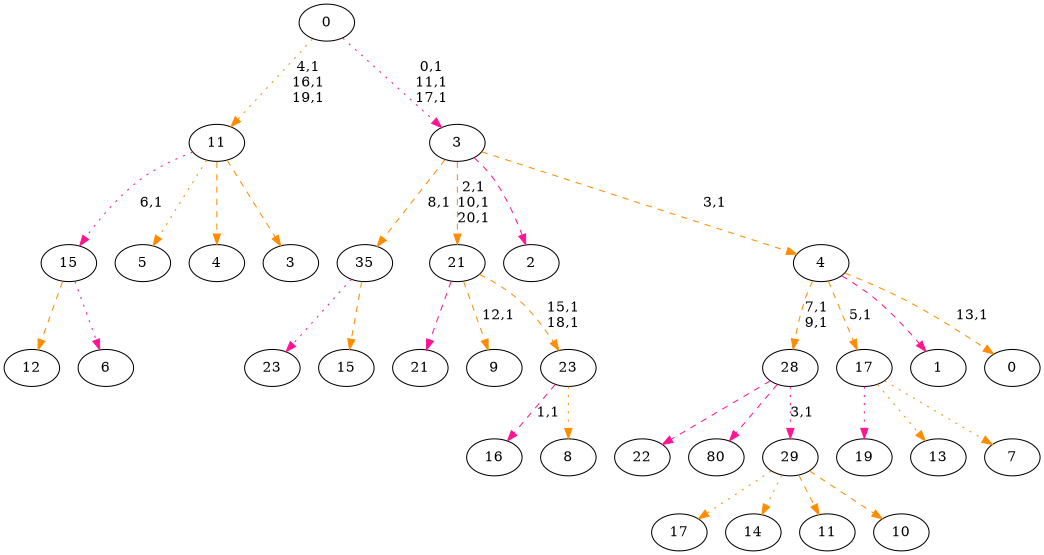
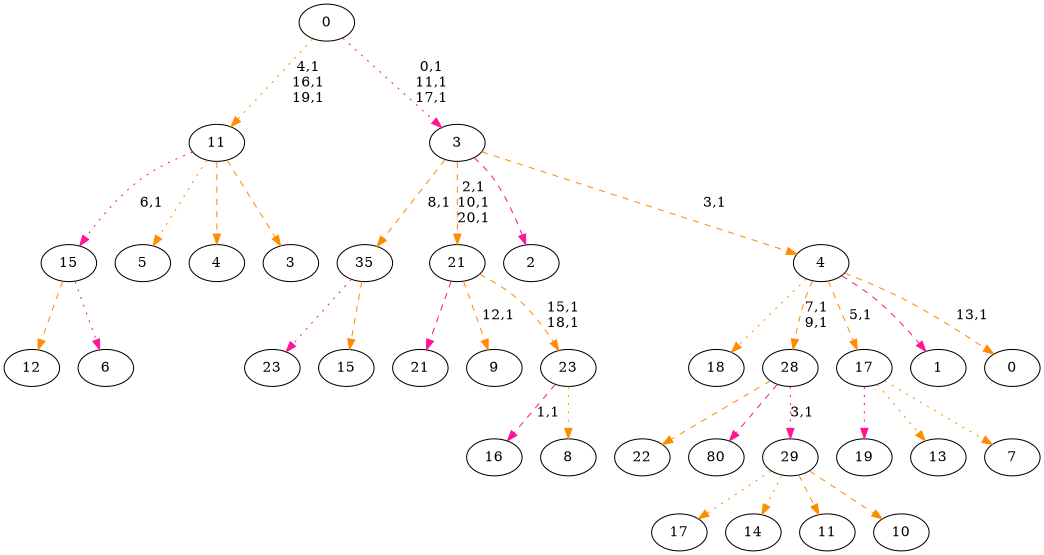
node "18": added
edge "28" -> "22": color deeppink -> darkorange
